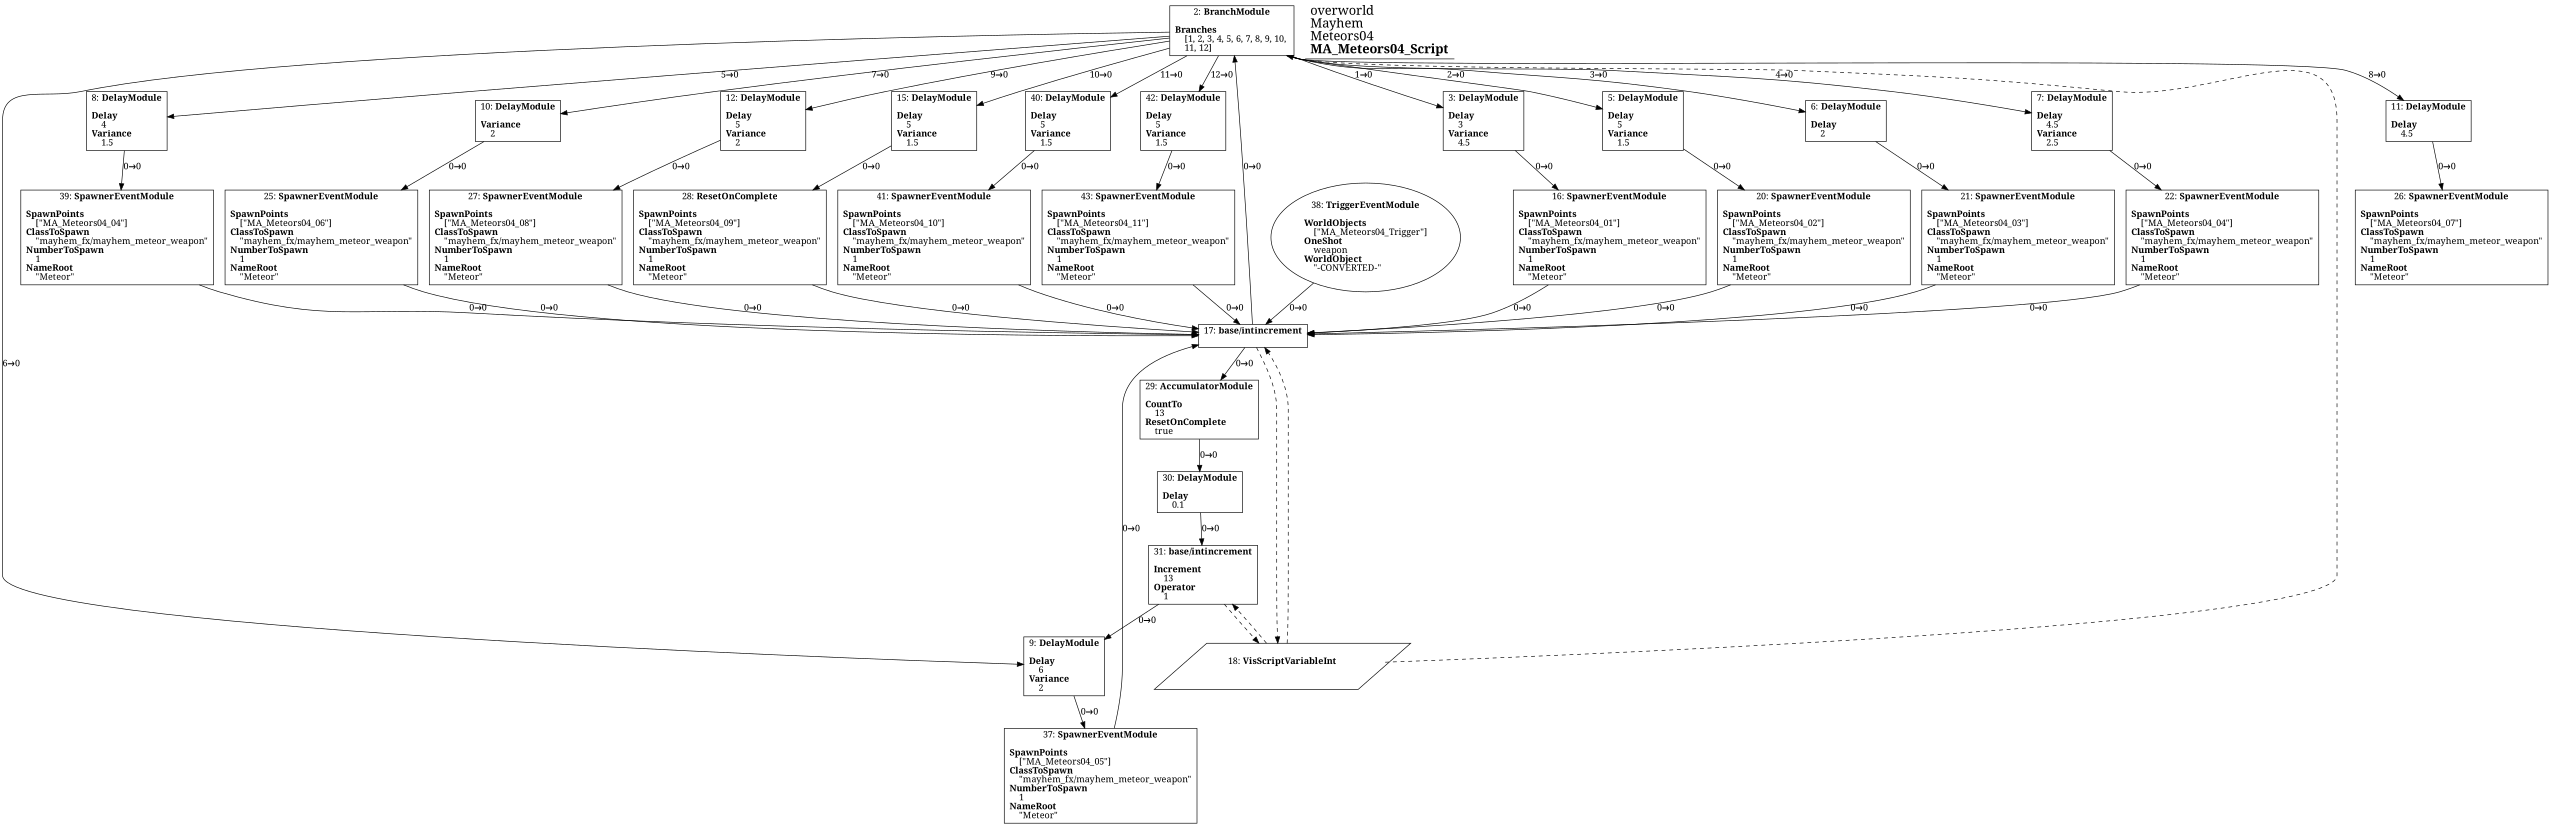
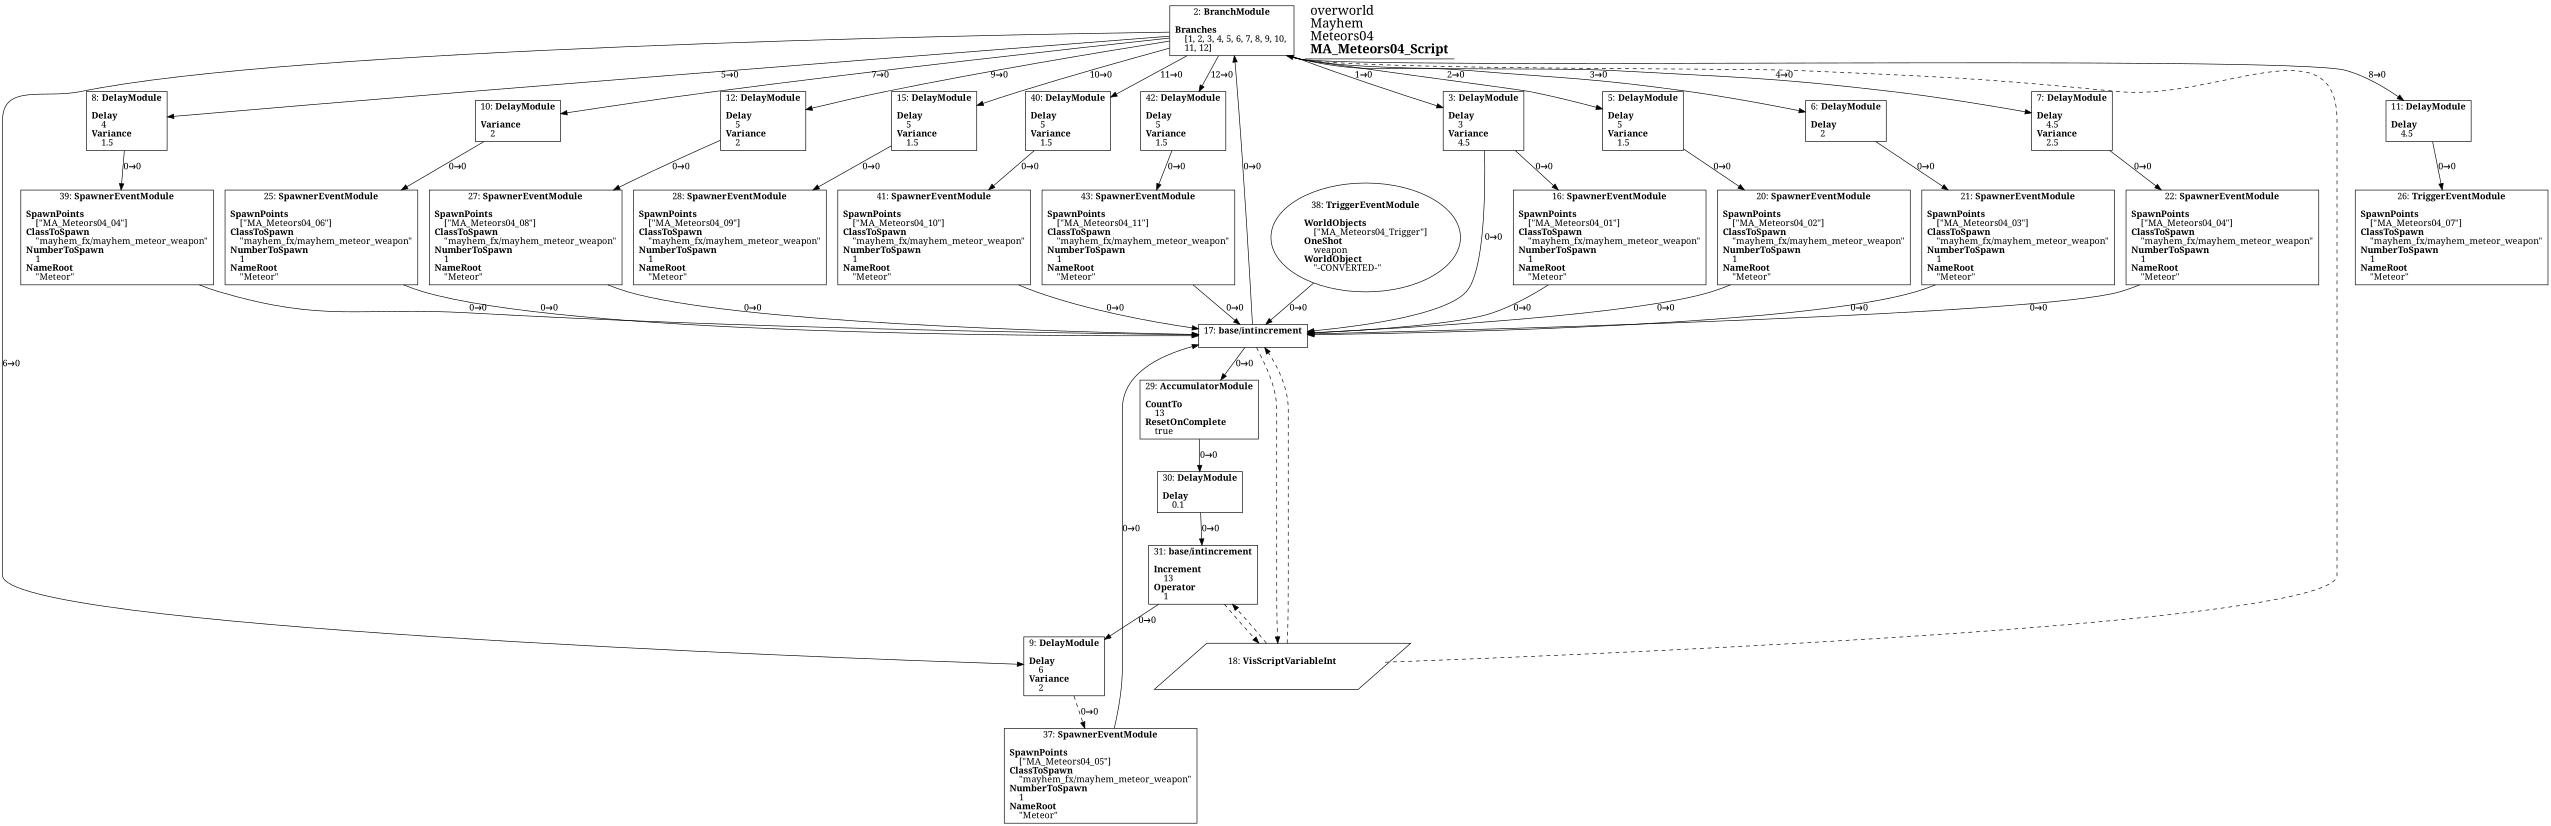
node "28:": text "ResetOnComplete" -> "SpawnerEventModule"
node "26:": text "SpawnerEventModule" -> "TriggerEventModule"
edge "28:" -> "17:": now "3:" -> "17:"
edge "9:" -> "37:": style solid -> dashed
